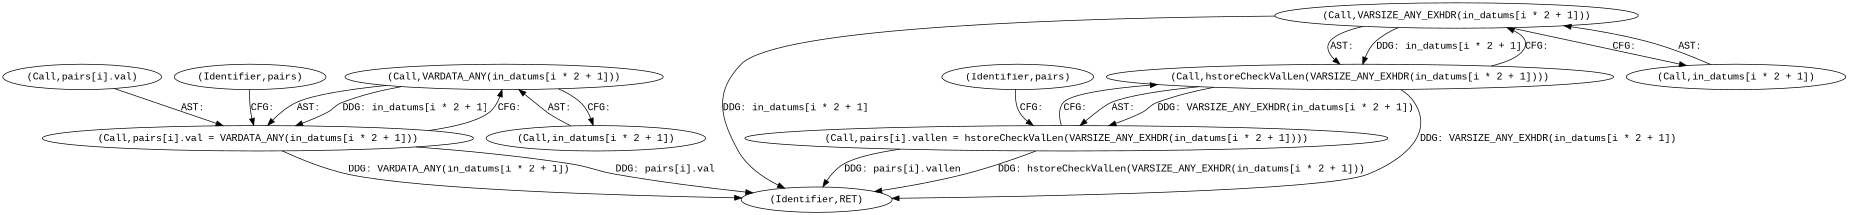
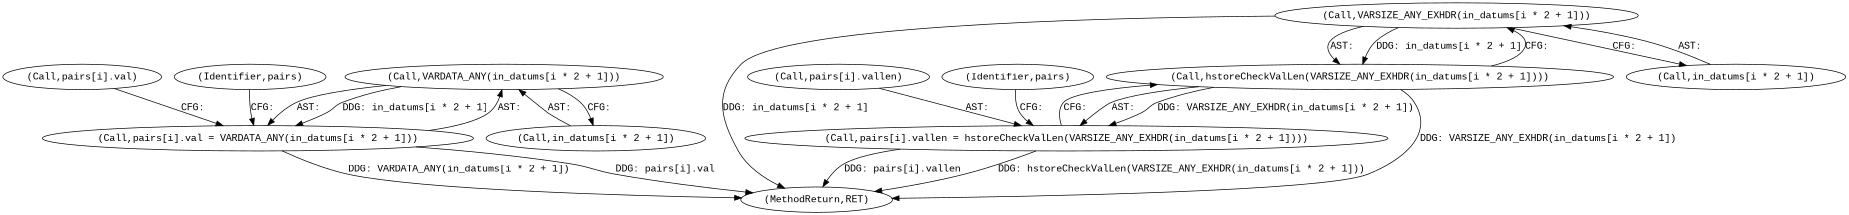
node "(Call,pairs[i].vallen)": added
edge "(Call,pairs[i].val)" -> "(Call,pairs[i].val = VARDATA_ANY(in_datums[i * 2 + 1]))": label "AST: " -> "CFG: "
edge "(Call,pairs[i].val = VARDATA_ANY(in_datums[i * 2 + 1]))" -> "(Call,VARDATA_ANY(in_datums[i * 2 + 1]))": label "CFG: " -> "AST: "
node "(Identifier,RET)": label "(Identifier,RET)" -> "(MethodReturn,RET)"
